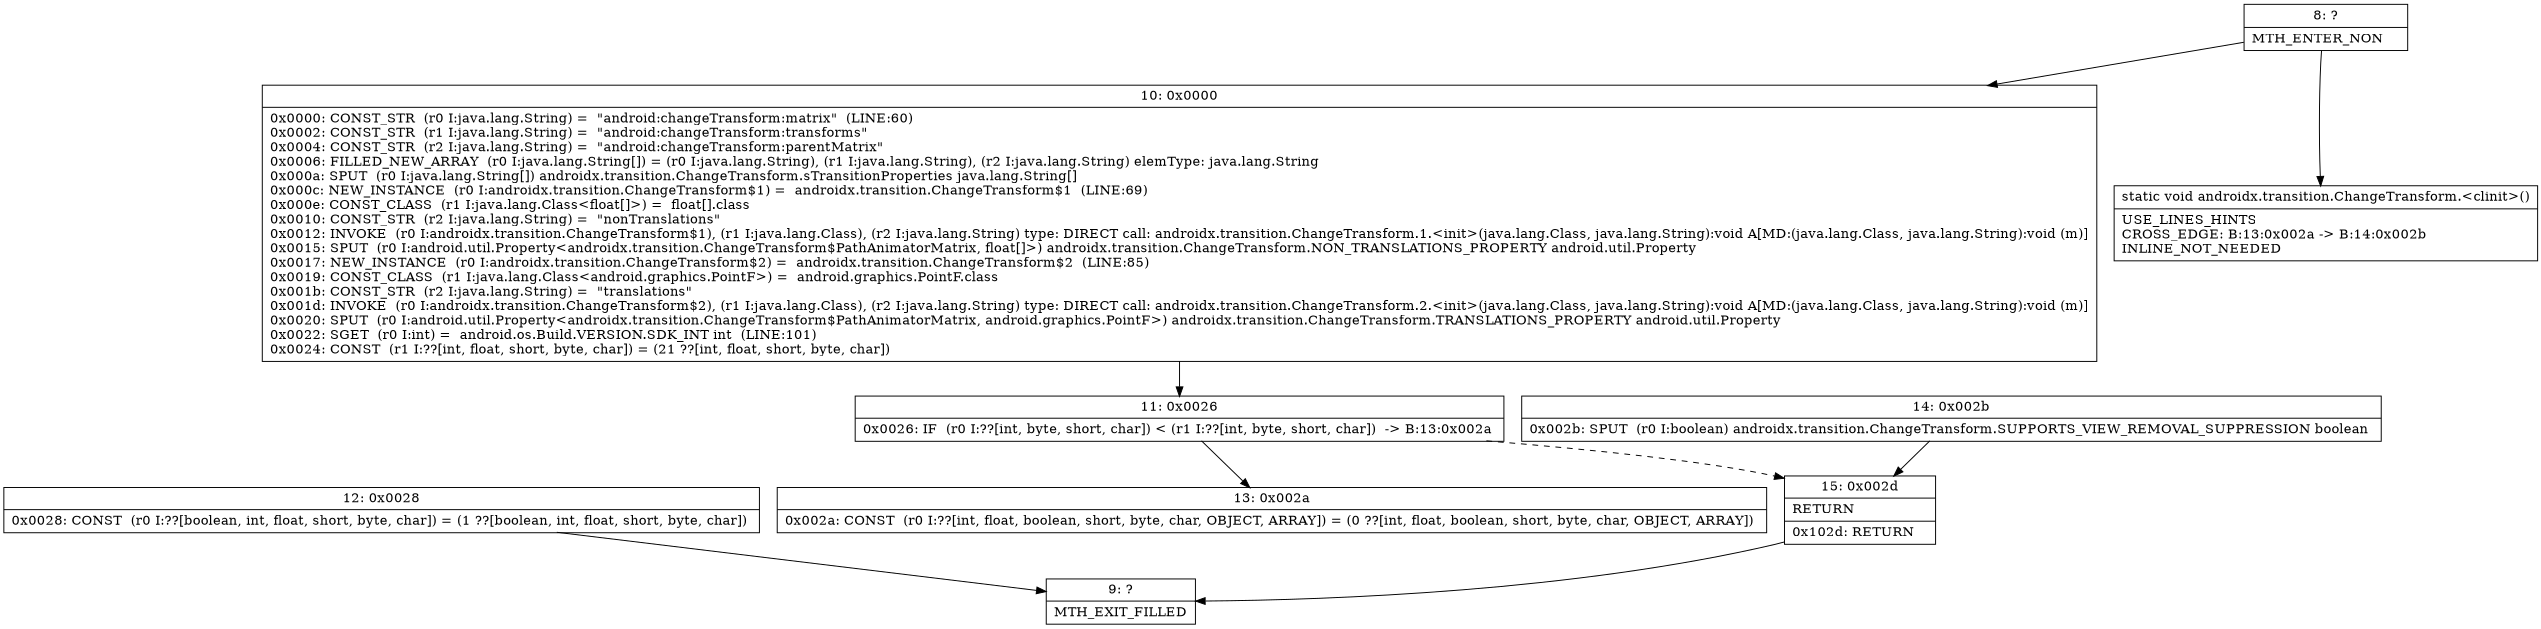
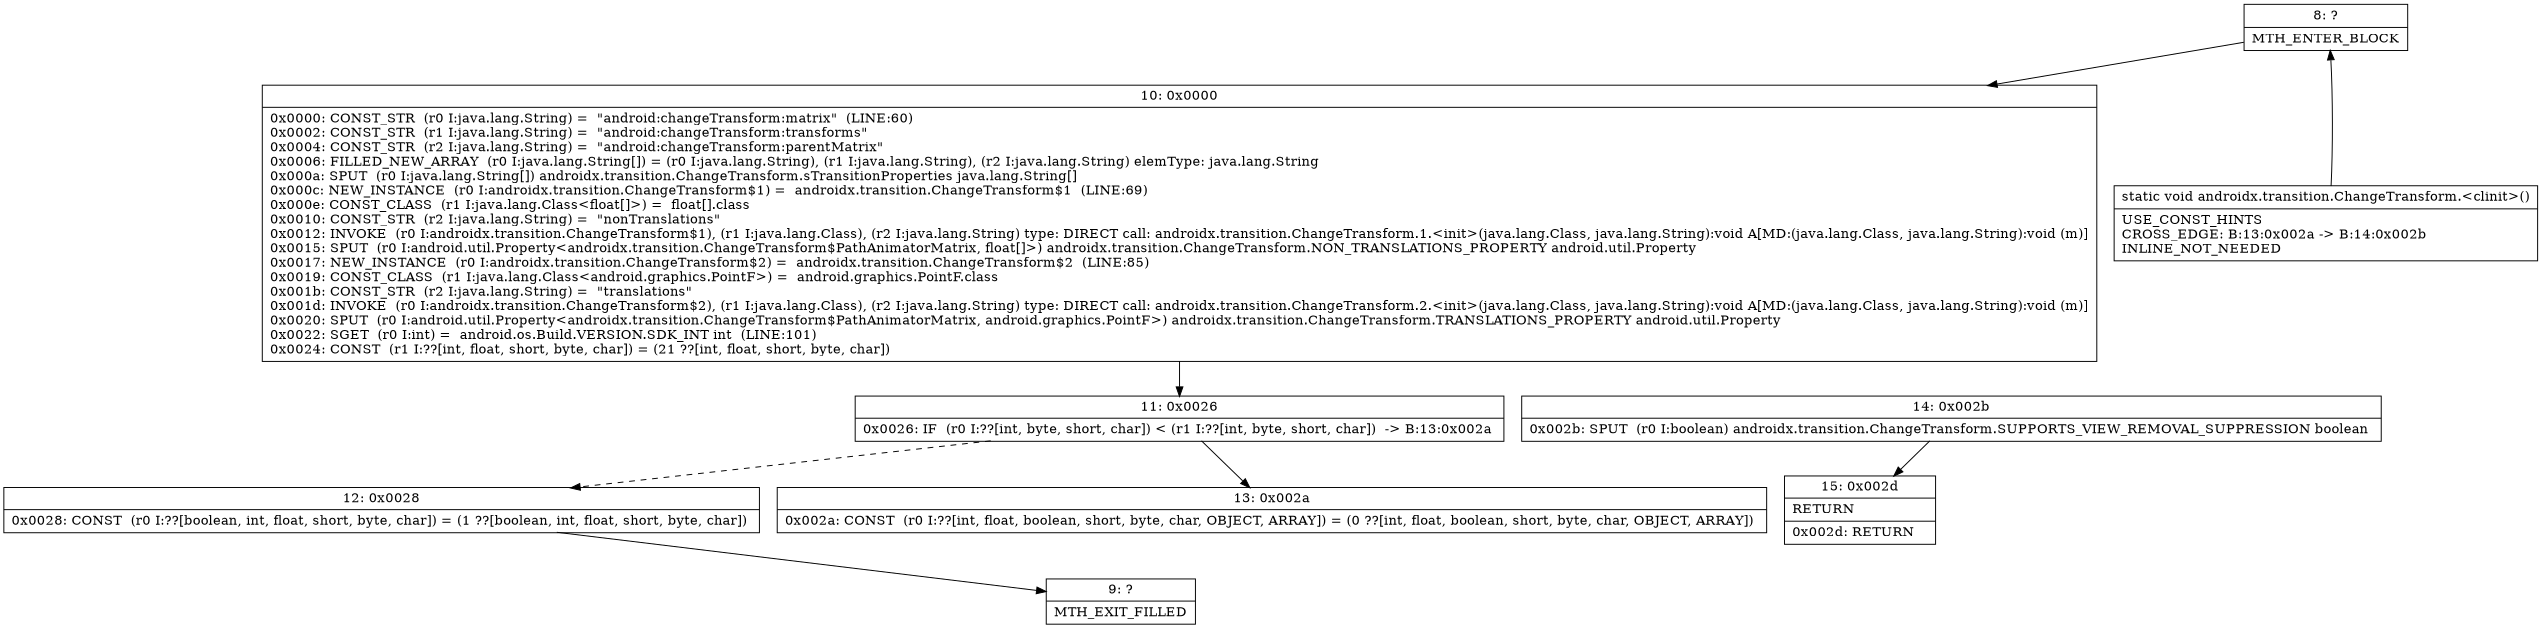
node "8: ?": text "MTH_ENTER_NON" -> "MTH_ENTER_BLOCK"
edge "8: ?" -> "static void androidx.transition.ChangeTransform.<clinit>()": reversed
node "static void androidx.transition.ChangeTransform.<clinit>()": text "USE_LINES_HINTS" -> "USE_CONST_HINTS"
edge "11: 0x0026" -> "15: 0x002d": now "11: 0x0026" -> "12: 0x0028"
node "15: 0x002d": text "0x102d: RETURN" -> "0x002d: RETURN"
edge "15: 0x002d" -> "9: ?": removed
